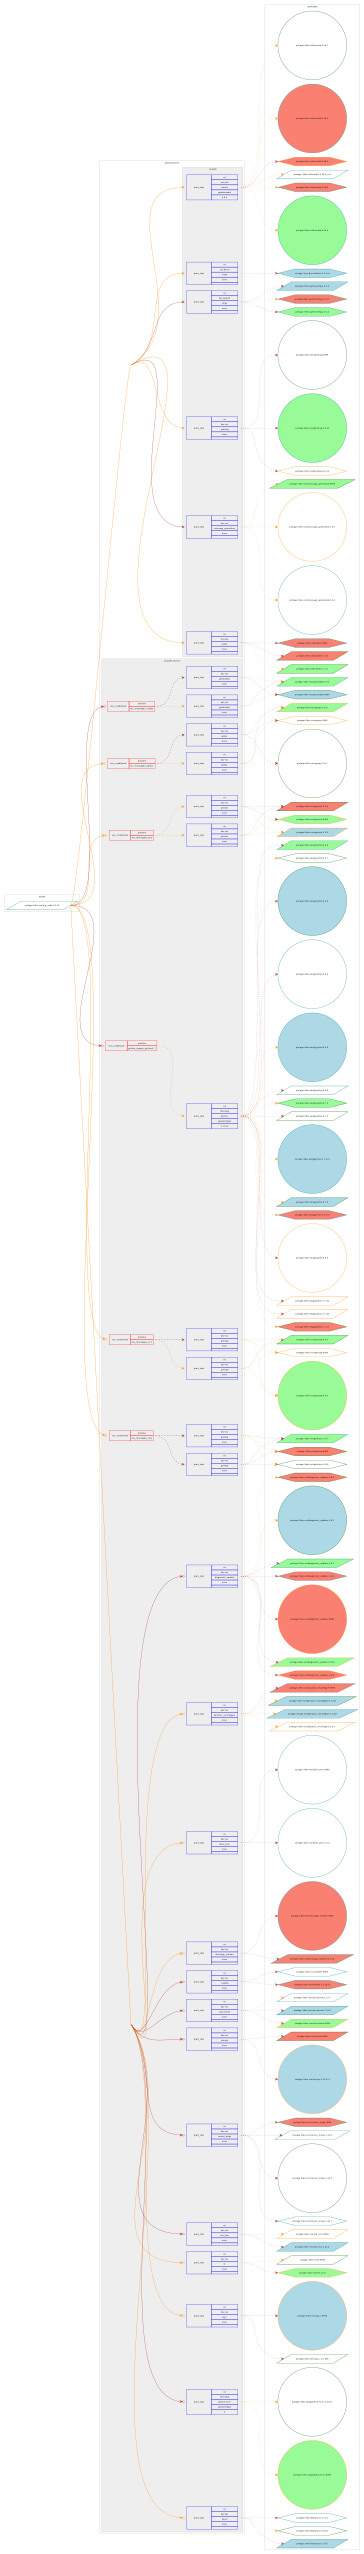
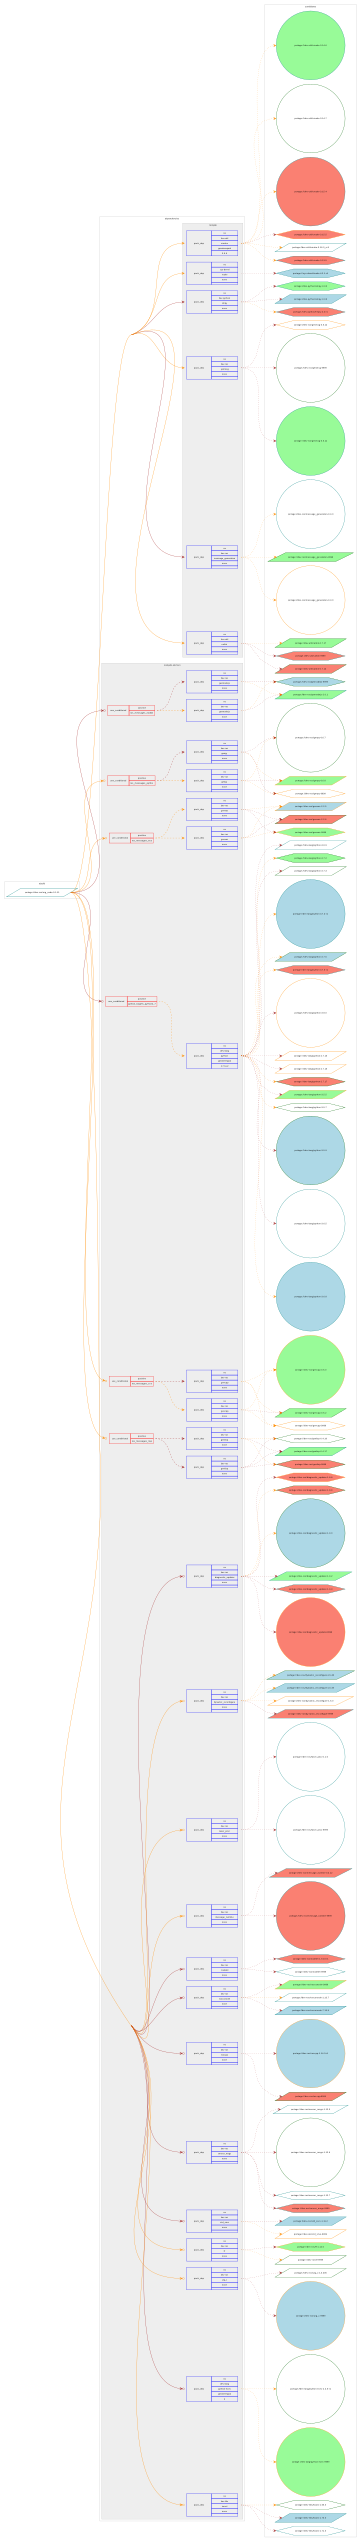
node "portage://dev-lang/python-3.5.5": color teal -> darkorange
node "portage://dev-ros/diagnostic_updater-1.8.10": removed
node "portage://msgs-ros/dynamic_reconfigure-1.5.49": label "portage://msgs-ros/dynamic_reconfigure-1.5.49" -> "portage://dev-ros/dynamic_reconfigure-1.5.49"
